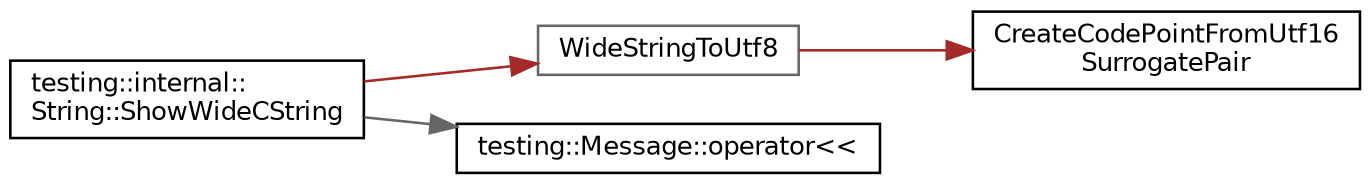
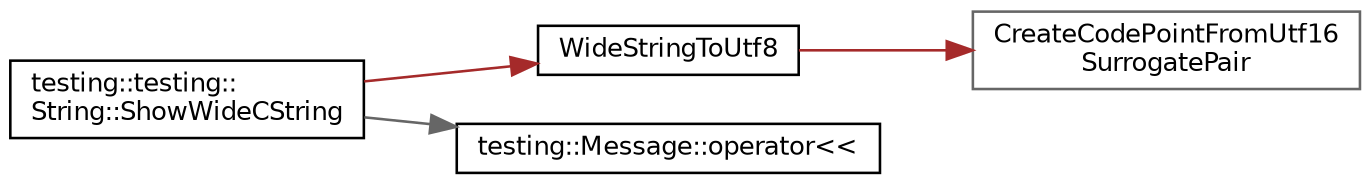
node "WideStringToUtf8": color gray40 -> black
node "CreateCodePointFromUtf16 SurrogatePair": color black -> gray40
node "testing::internal:: String::ShowWideCString": label "testing::internal:: String::ShowWideCString" -> "testing::testing:: String::ShowWideCString"
